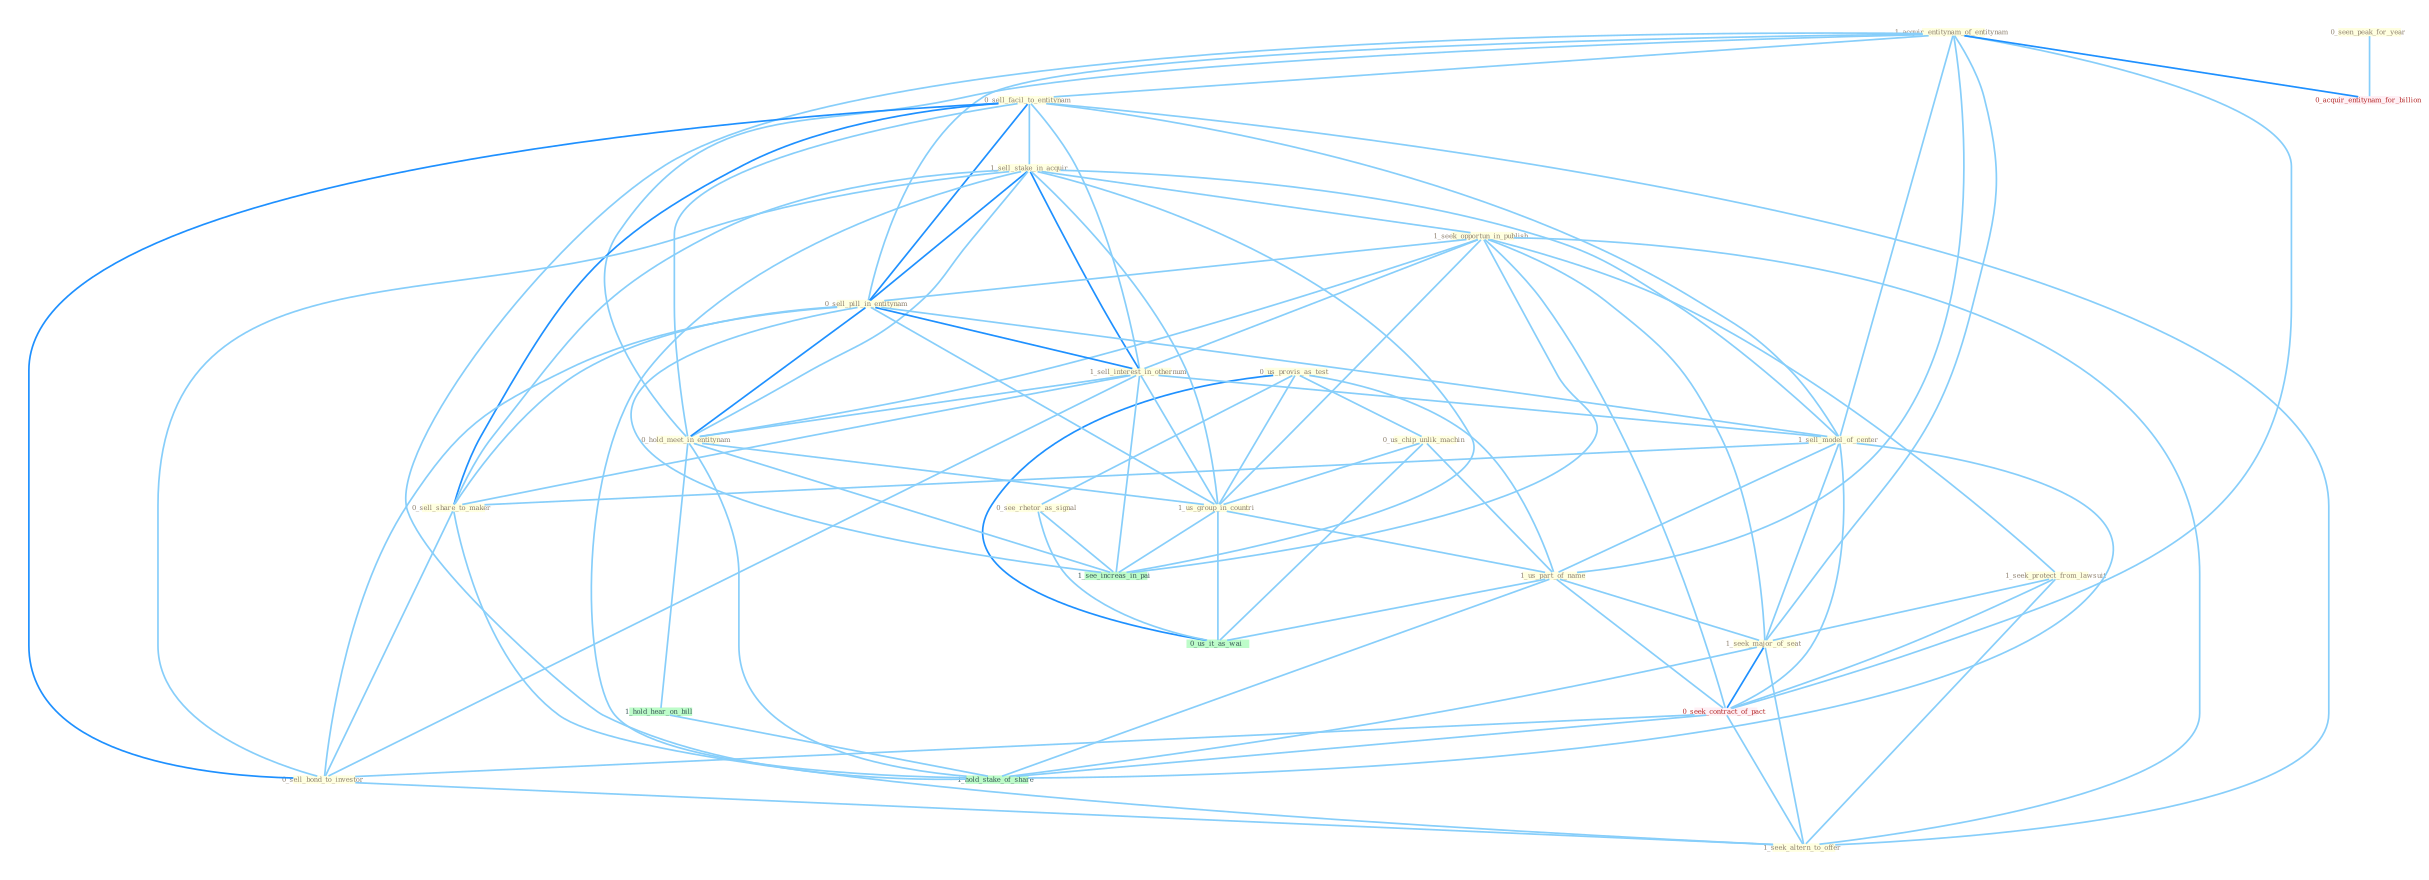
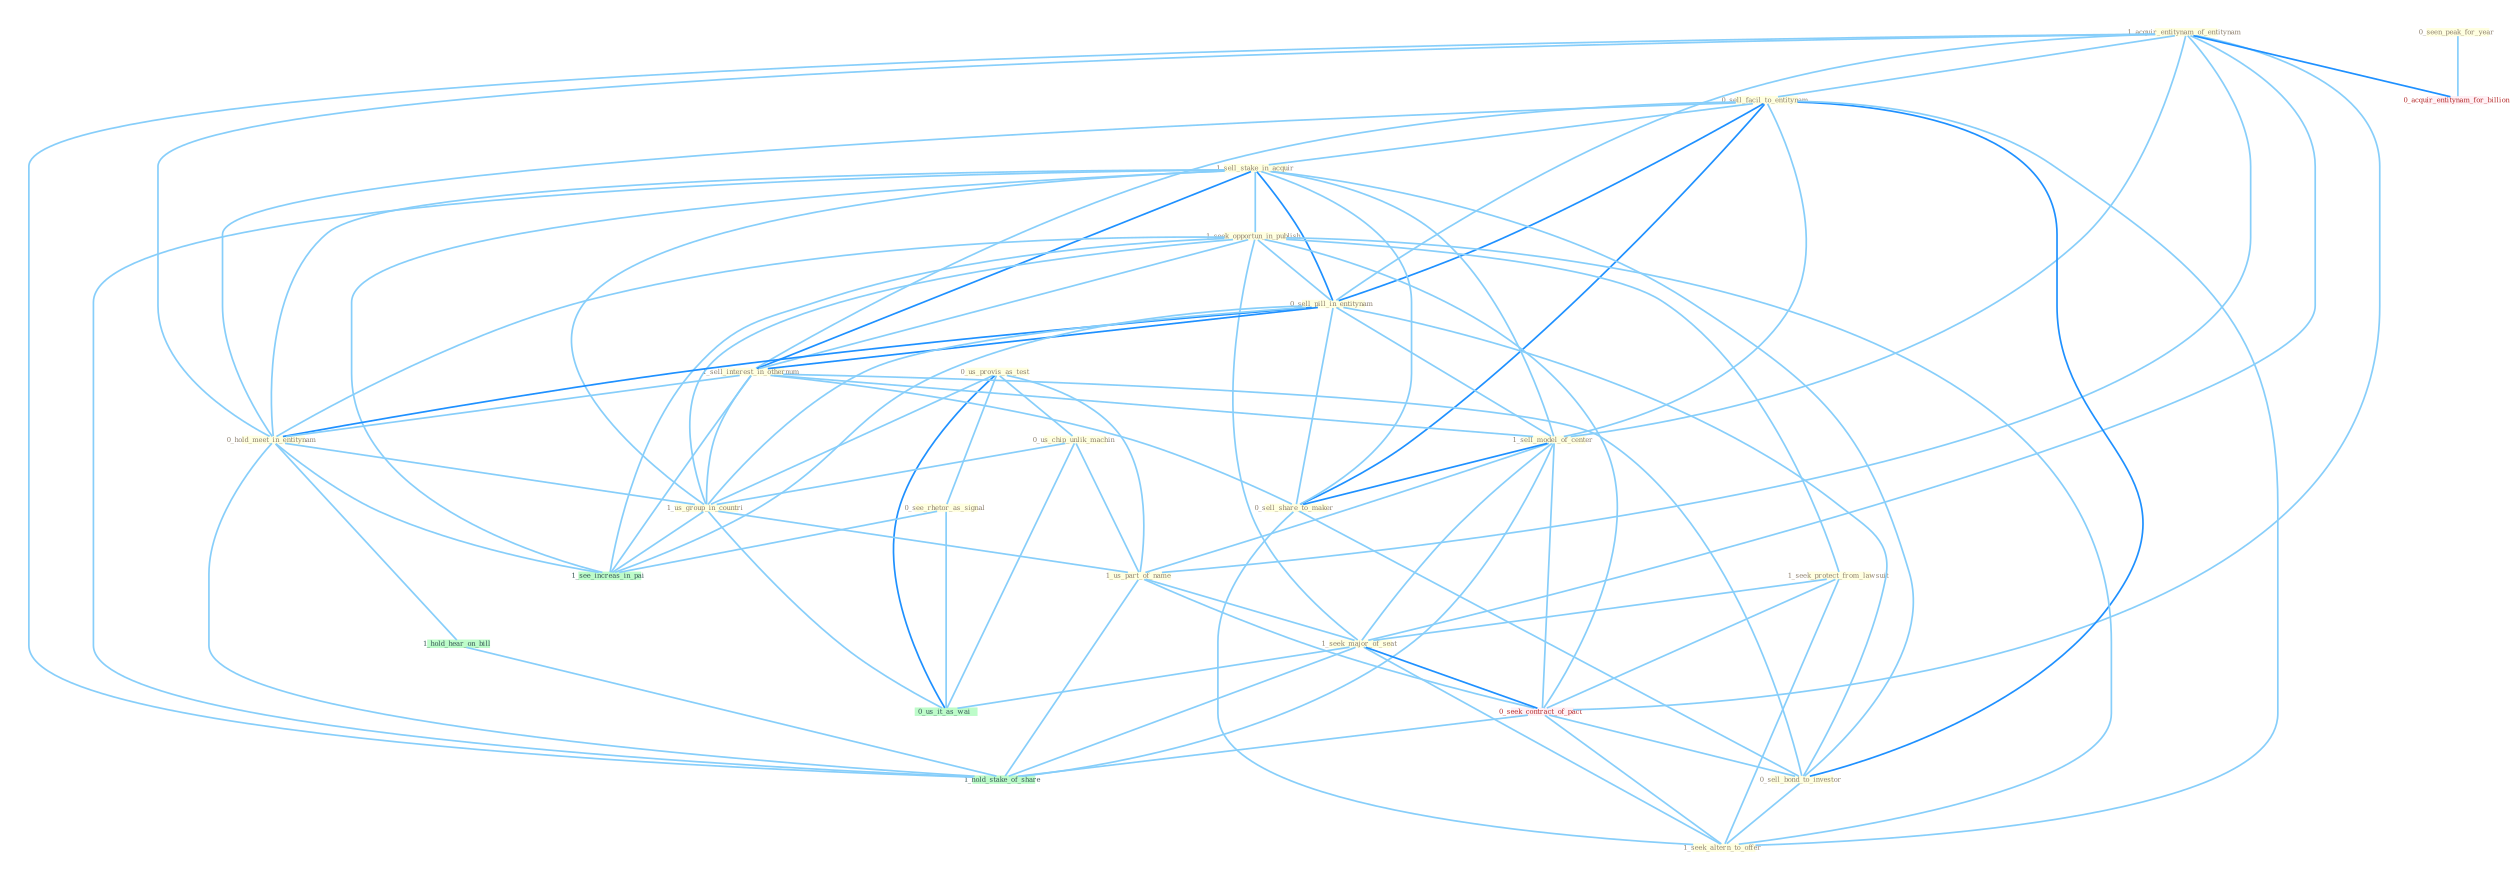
edge "1_sell_model_of_center" -- "0_sell_share_to_maker": color #87cefa -> #1e90ff
edge "1_us_part_of_name" -- "0_us_it_as_wai": now "1_seek_major_of_seat" -- "0_us_it_as_wai"
